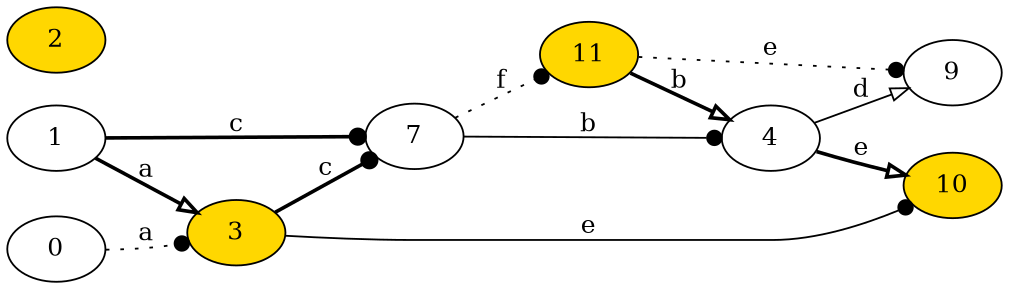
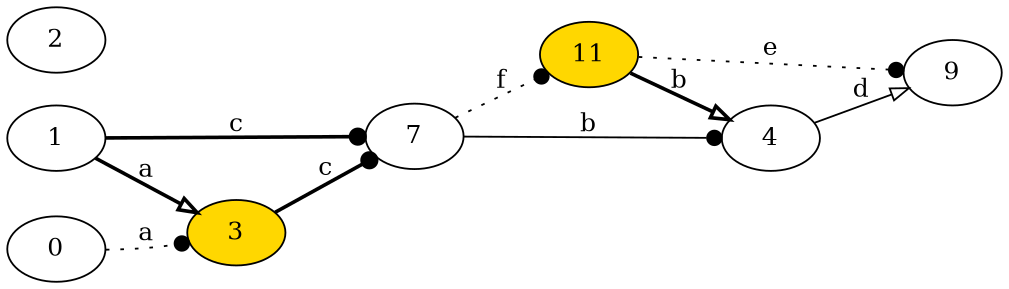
node "2": fillcolor gold -> white
node "10": removed
